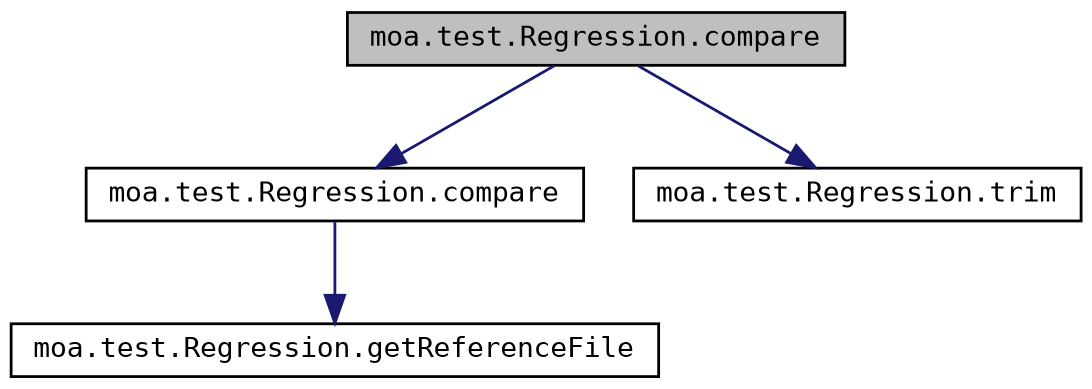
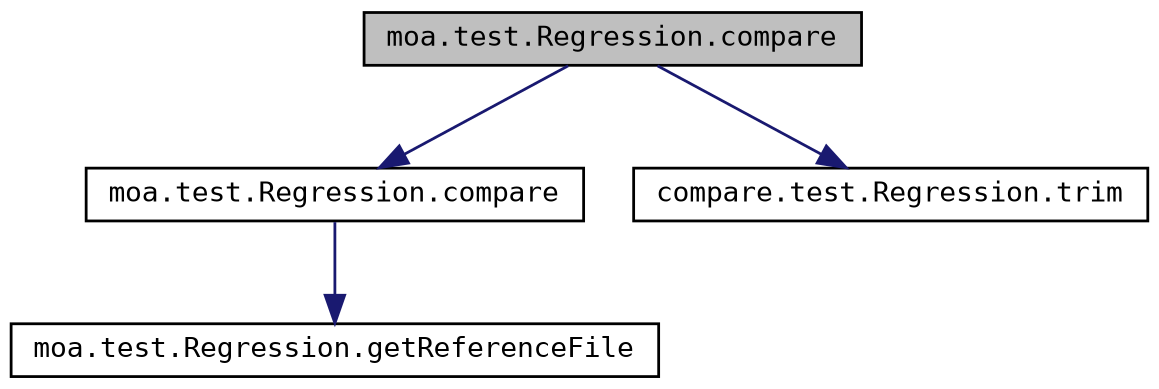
node "moa.test.Regression.trim": label "moa.test.Regression.trim" -> "compare.test.Regression.trim"
